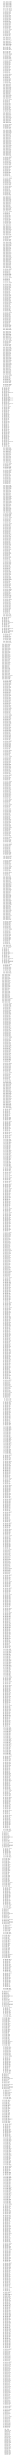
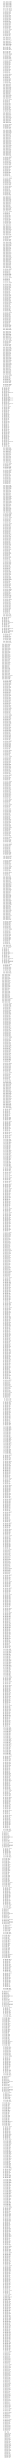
node "499: [NO_SSA] PUSH1 49b: [NO_SSA] DUP1 49c: [NO_SSA] REVERT": added
